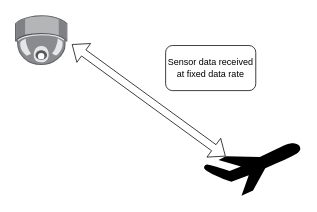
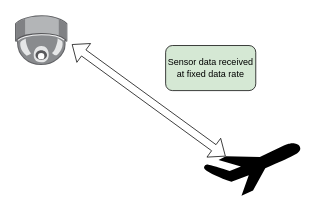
node "Sensor data received at fixed data rate": fillcolor #ffffff -> #d5e8d4
